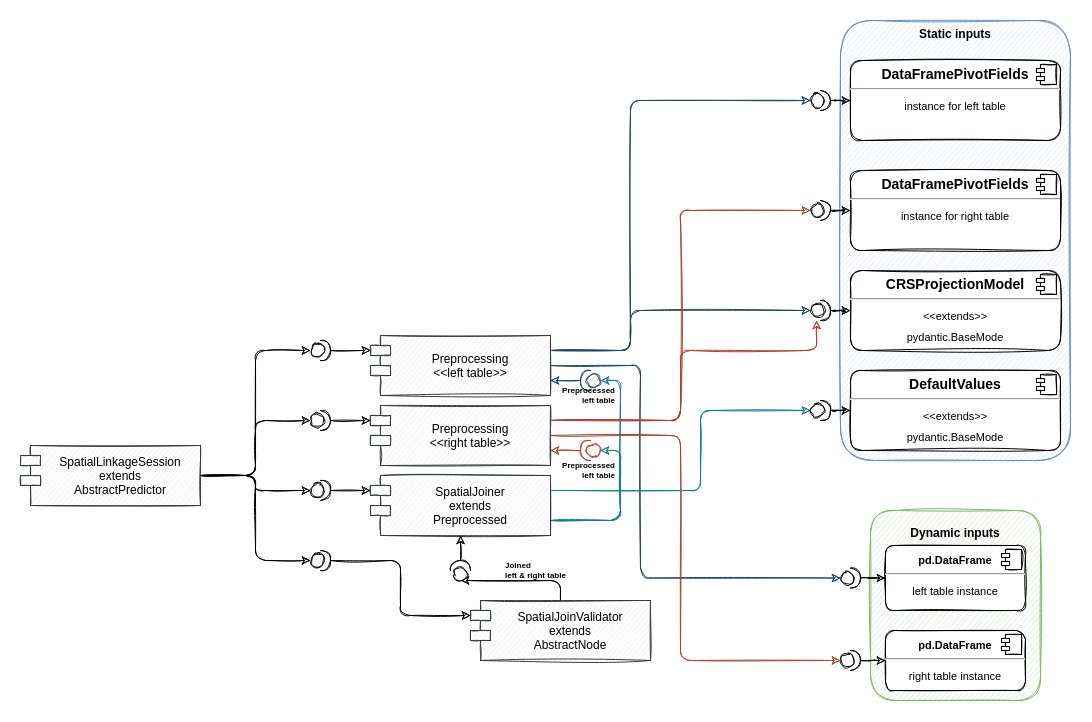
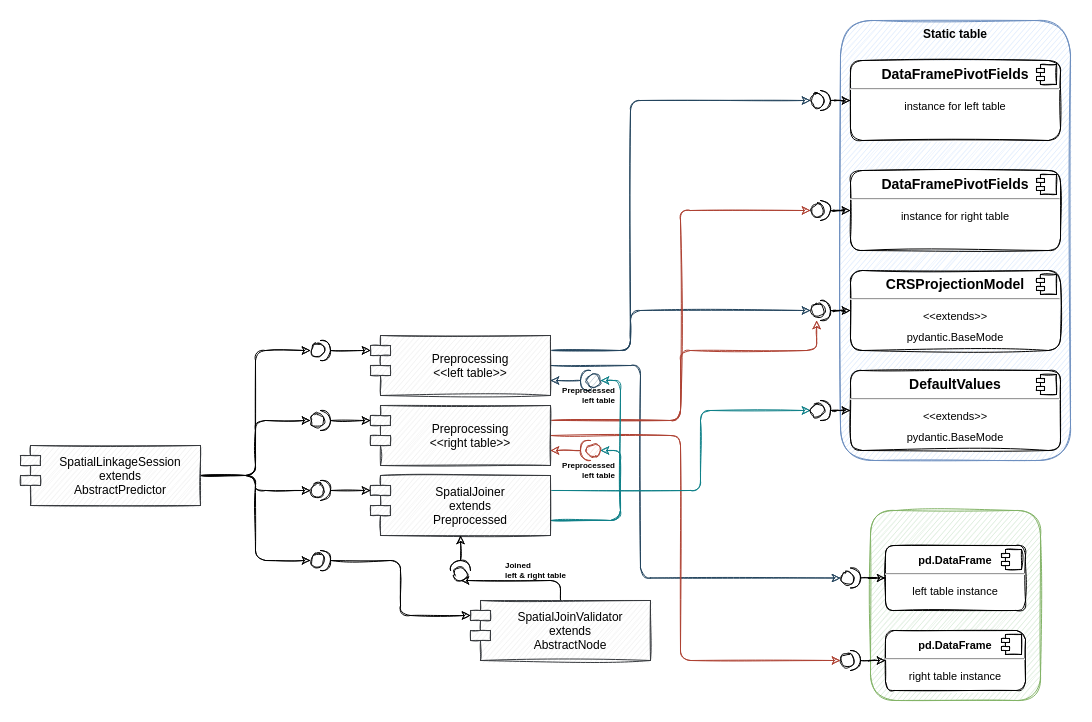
node "Static inputs": label "Static inputs" -> "Static table"
node "Dynamic inputs": removed
